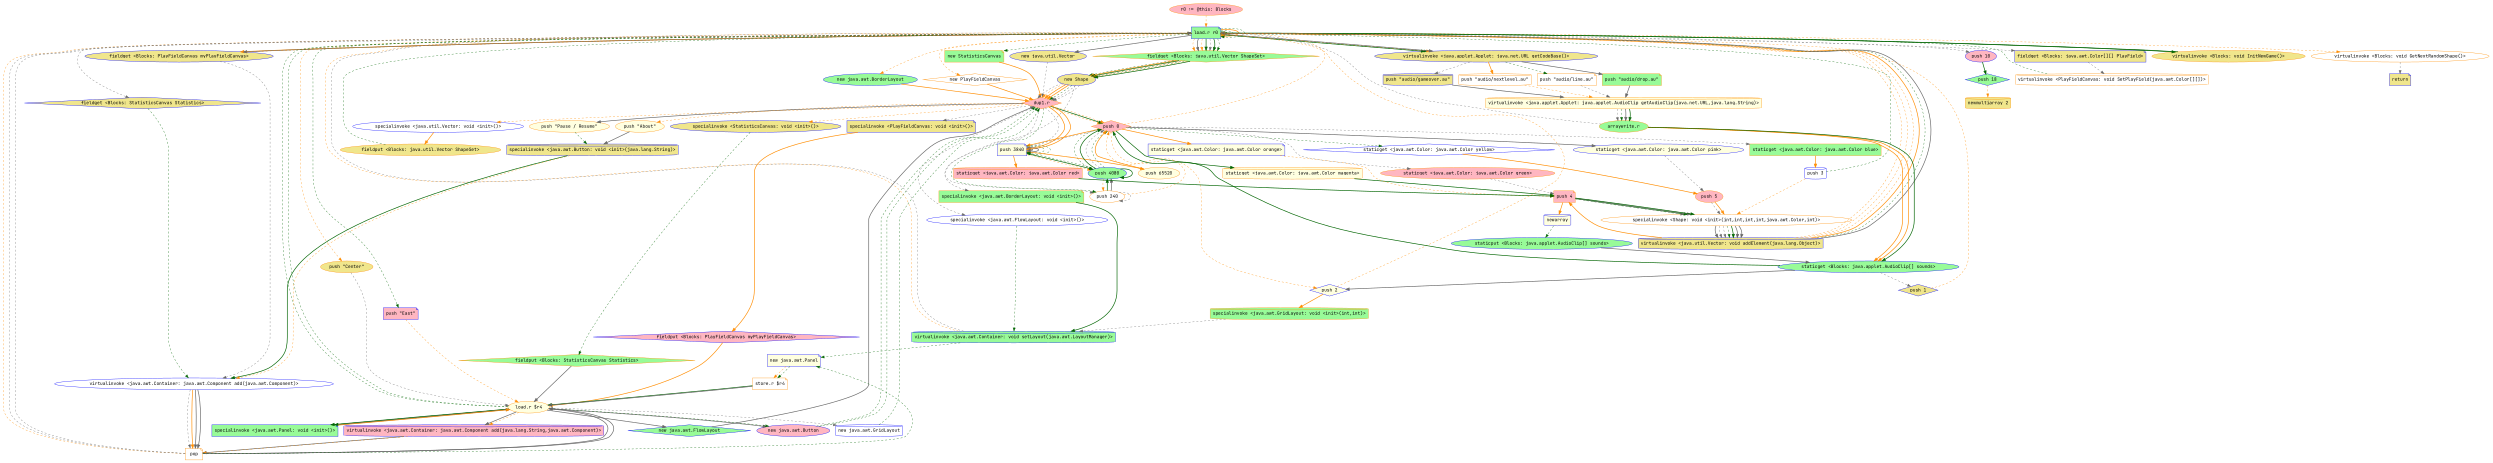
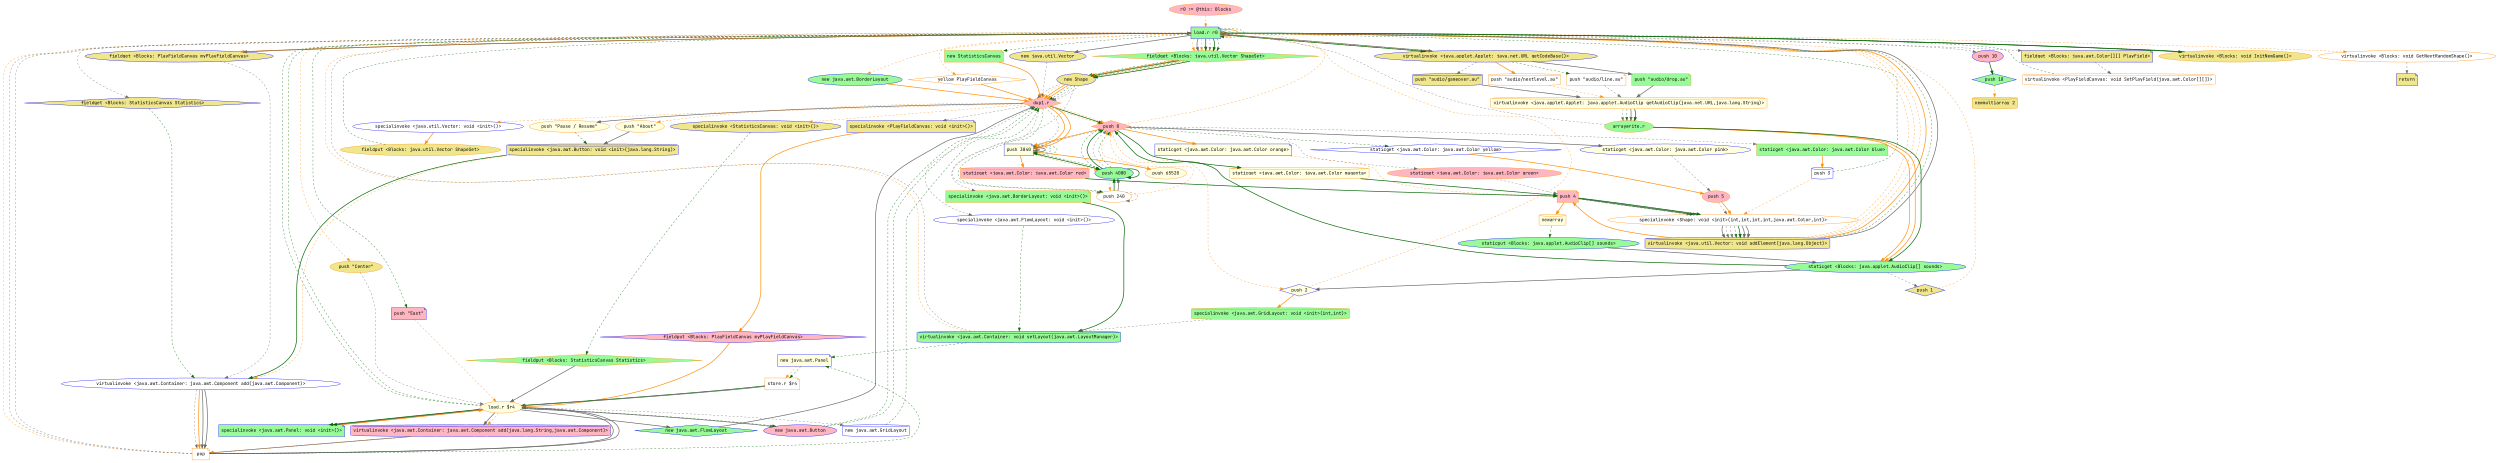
node "new PlayFieldCanvas": label "new PlayFieldCanvas" -> "yellow PlayFieldCanvas"
edge "push 65520" -> "push 0": style bold -> dashed
node "newarray": color blue -> darkorange
